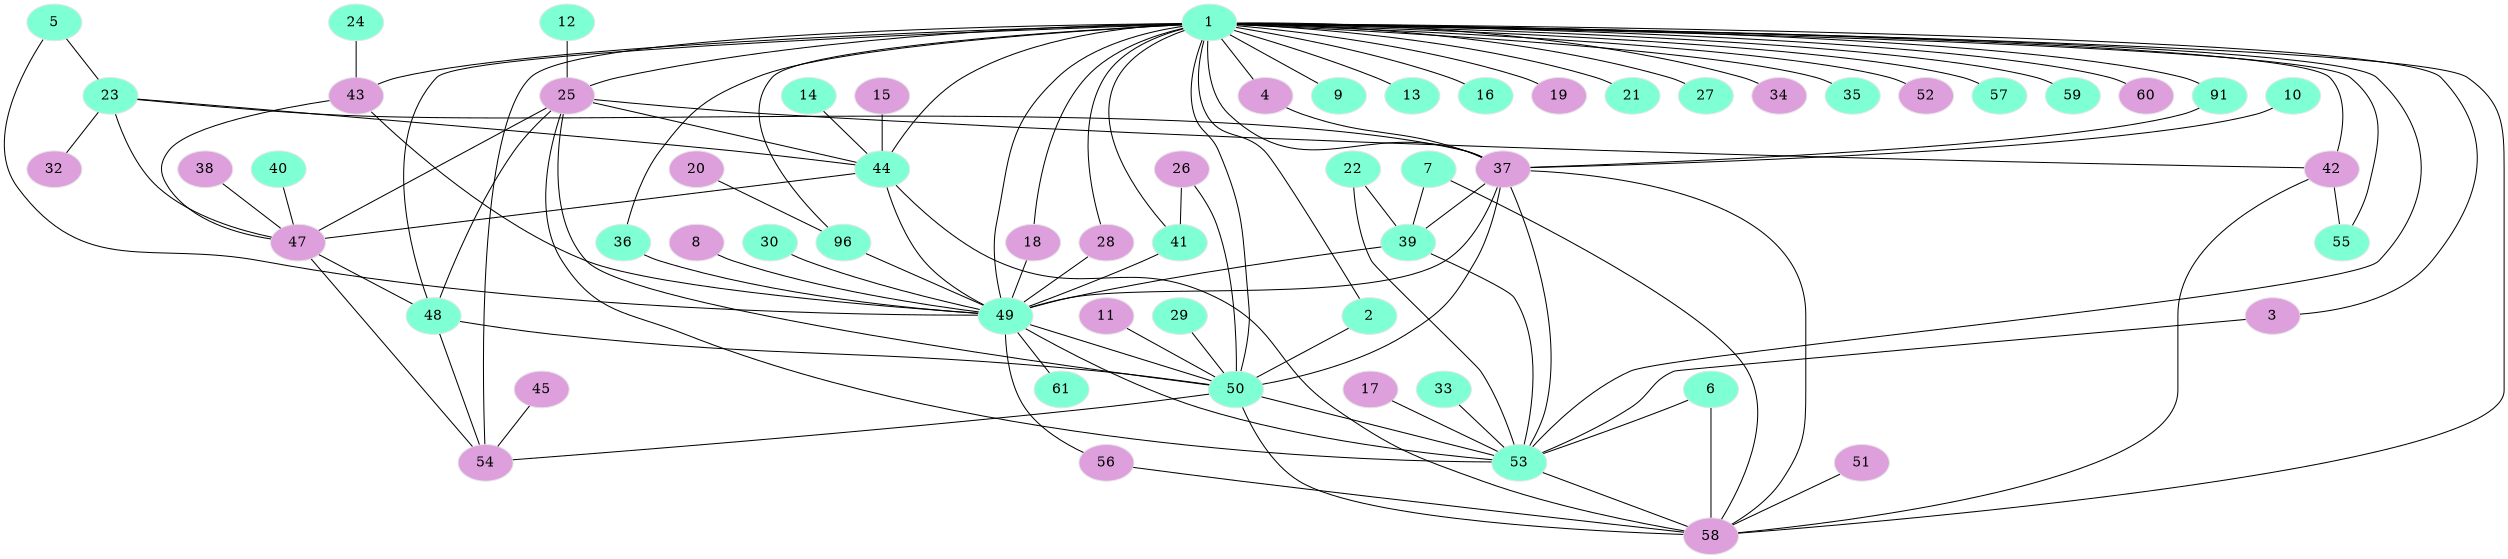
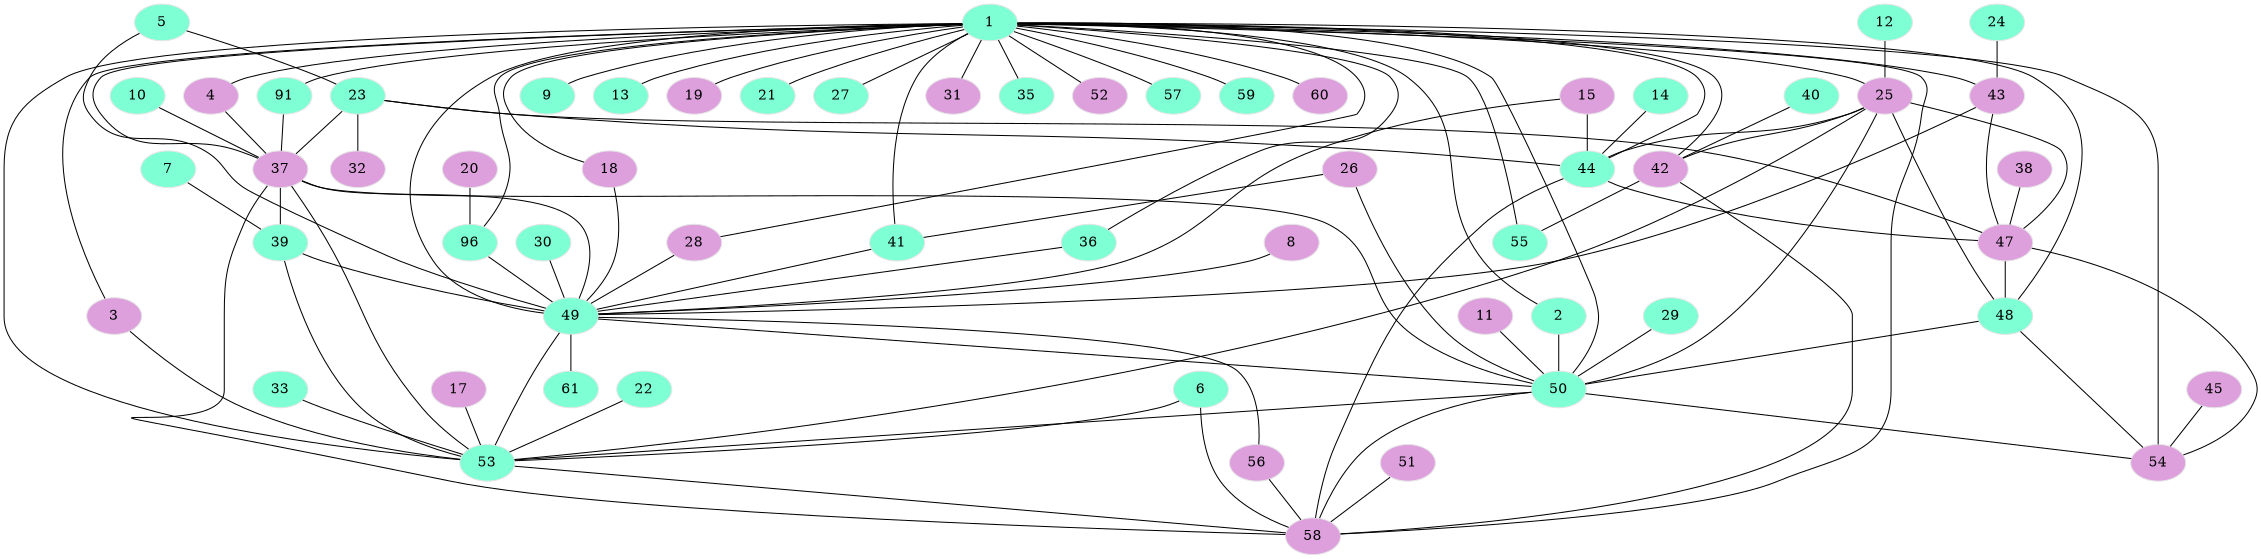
node "16": removed
node "34": label "34" -> "31"
edge "40" -- "47": now "40" -- "42"
edge "22" -- "39": removed
edge "44" -- "49": now "15" -- "49"
edge "7" -- "58": removed
